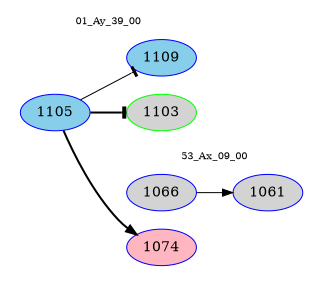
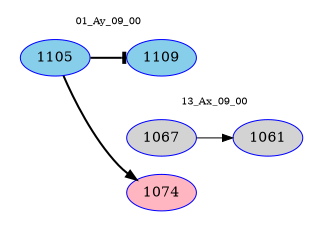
cluster "01_Ay_39_00": label "01_Ay_39_00" -> "01_Ay_09_00"
edge "1105" -> "1109": style solid -> bold
node "1103": removed
cluster "53_Ax_09_00": label "53_Ax_09_00" -> "13_Ax_09_00"
node "1066": label "1066" -> "1067"
